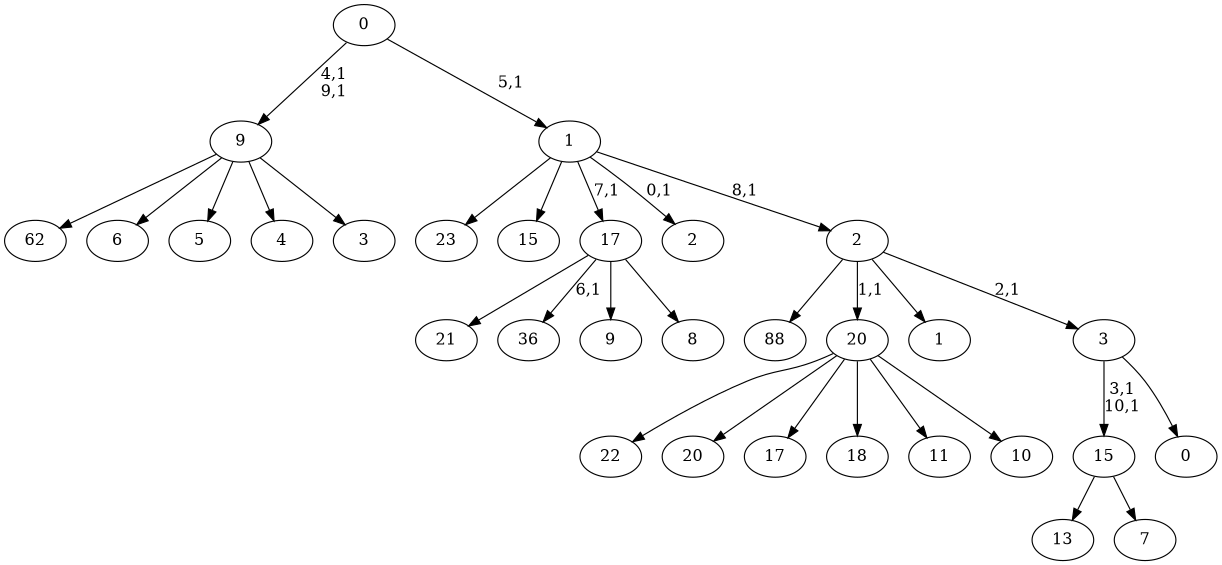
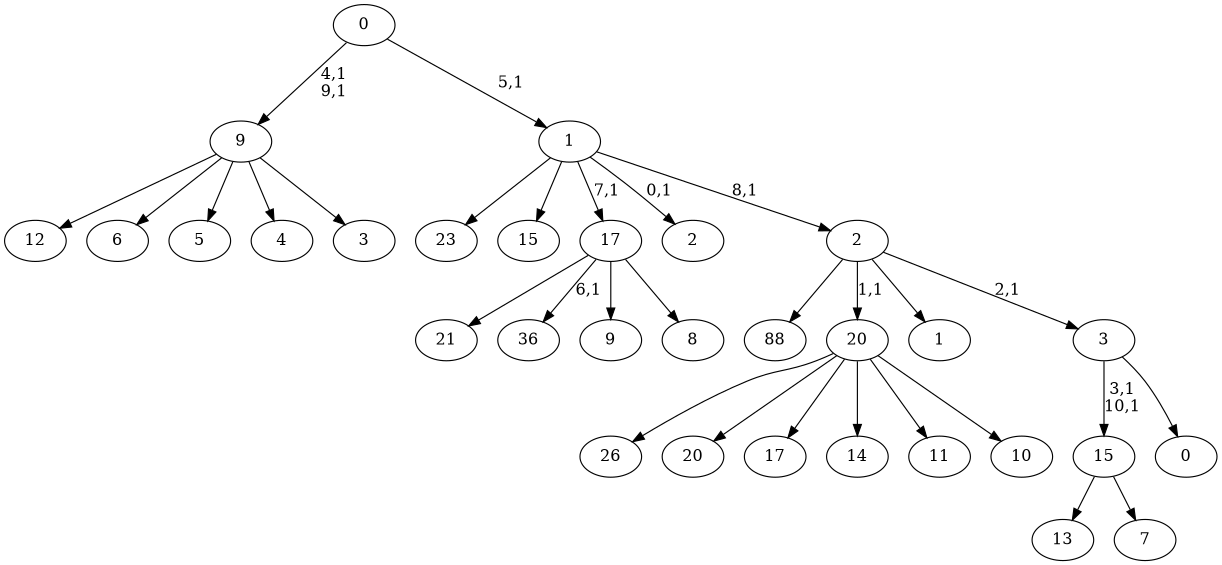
node "62": label "62" -> "12"
node "22": label "22" -> "26"
node "18": label "18" -> "14"
